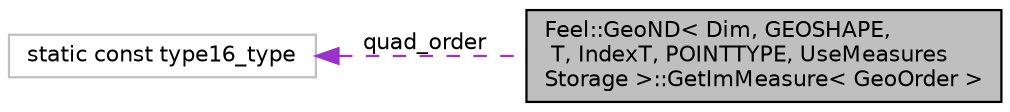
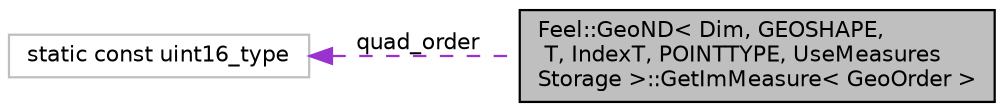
node "static const type16_type": label "static const type16_type" -> "static const uint16_type"
